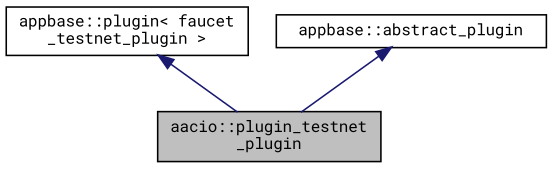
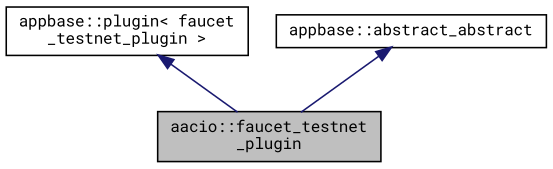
node "appbase::abstract_plugin": label "appbase::abstract_plugin" -> "appbase::abstract_abstract"
node "aacio::plugin_testnet _plugin": label "aacio::plugin_testnet _plugin" -> "aacio::faucet_testnet _plugin"
